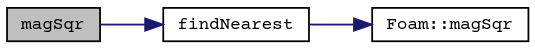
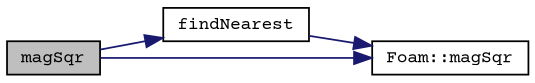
edge "magSqr" -> "Foam::magSqr": added
